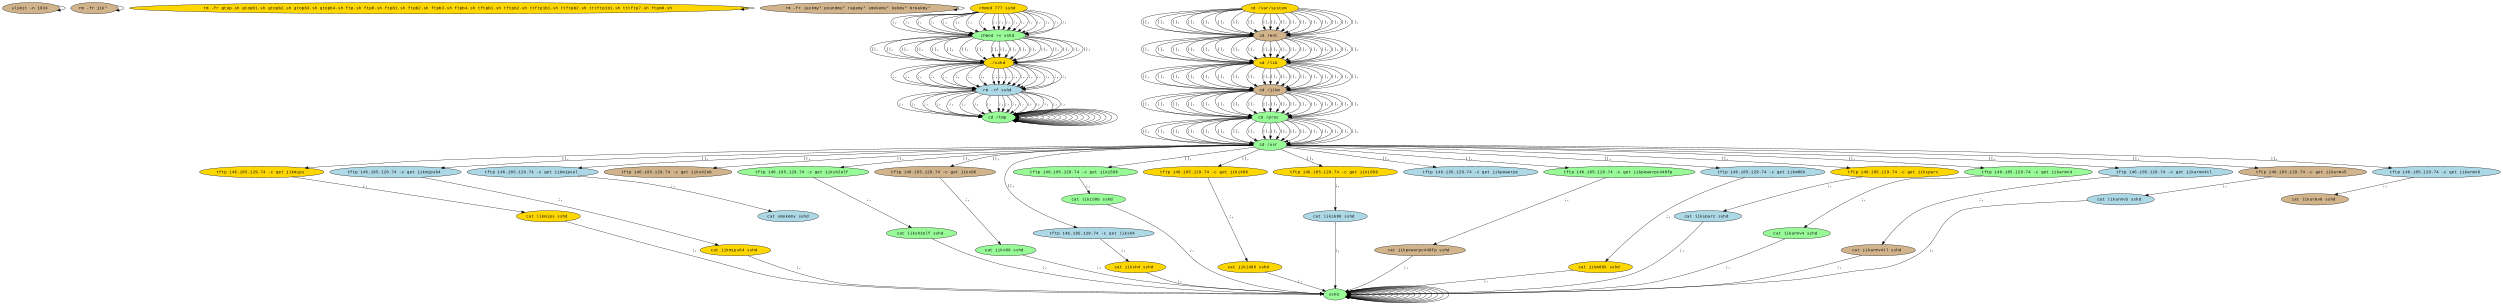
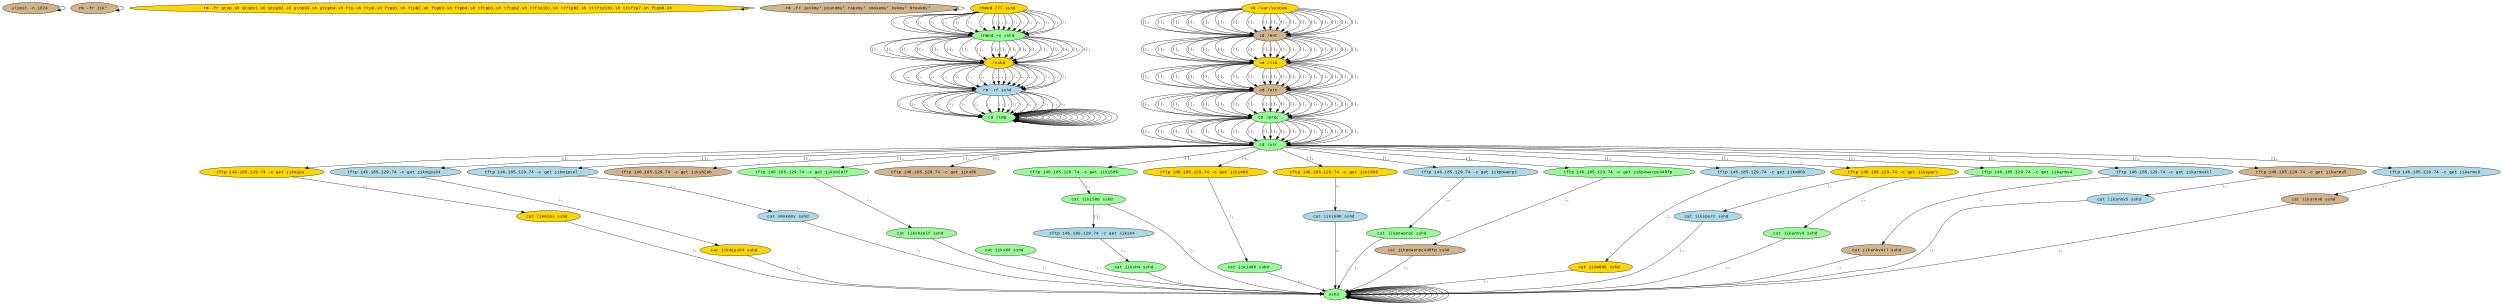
node "cd /jikm": label "cd /jikm" -> "cd /etc"
edge "cd /usr" -> "tftp 146.185.129.74 -c get jiksh4": now "cat jiki586 sshd" -> "tftp 146.185.129.74 -c get jiksh4"
node "tftp 146.135.129.74 -c get jikpowerpc": label "tftp 146.135.129.74 -c get jikpowerpc" -> "tftp 146.185.129.74 -c get jikpowerpc"
edge "tftp 146.185.129.74 -c get jikx86" -> "cat jikx86 sshd": removed, label ";,"
node "cat jikpowerpc sshd": added
node "cat jiksh4 sshd": fillcolor gold -> palegreen
node "cat jiki486 sshd": fillcolor gold -> palegreen
edge "cat jikarmv6 sshd" -> "sshd": added, label ";,"
edge "cat smokemy sshd" -> "sshd": added, label ";,"
